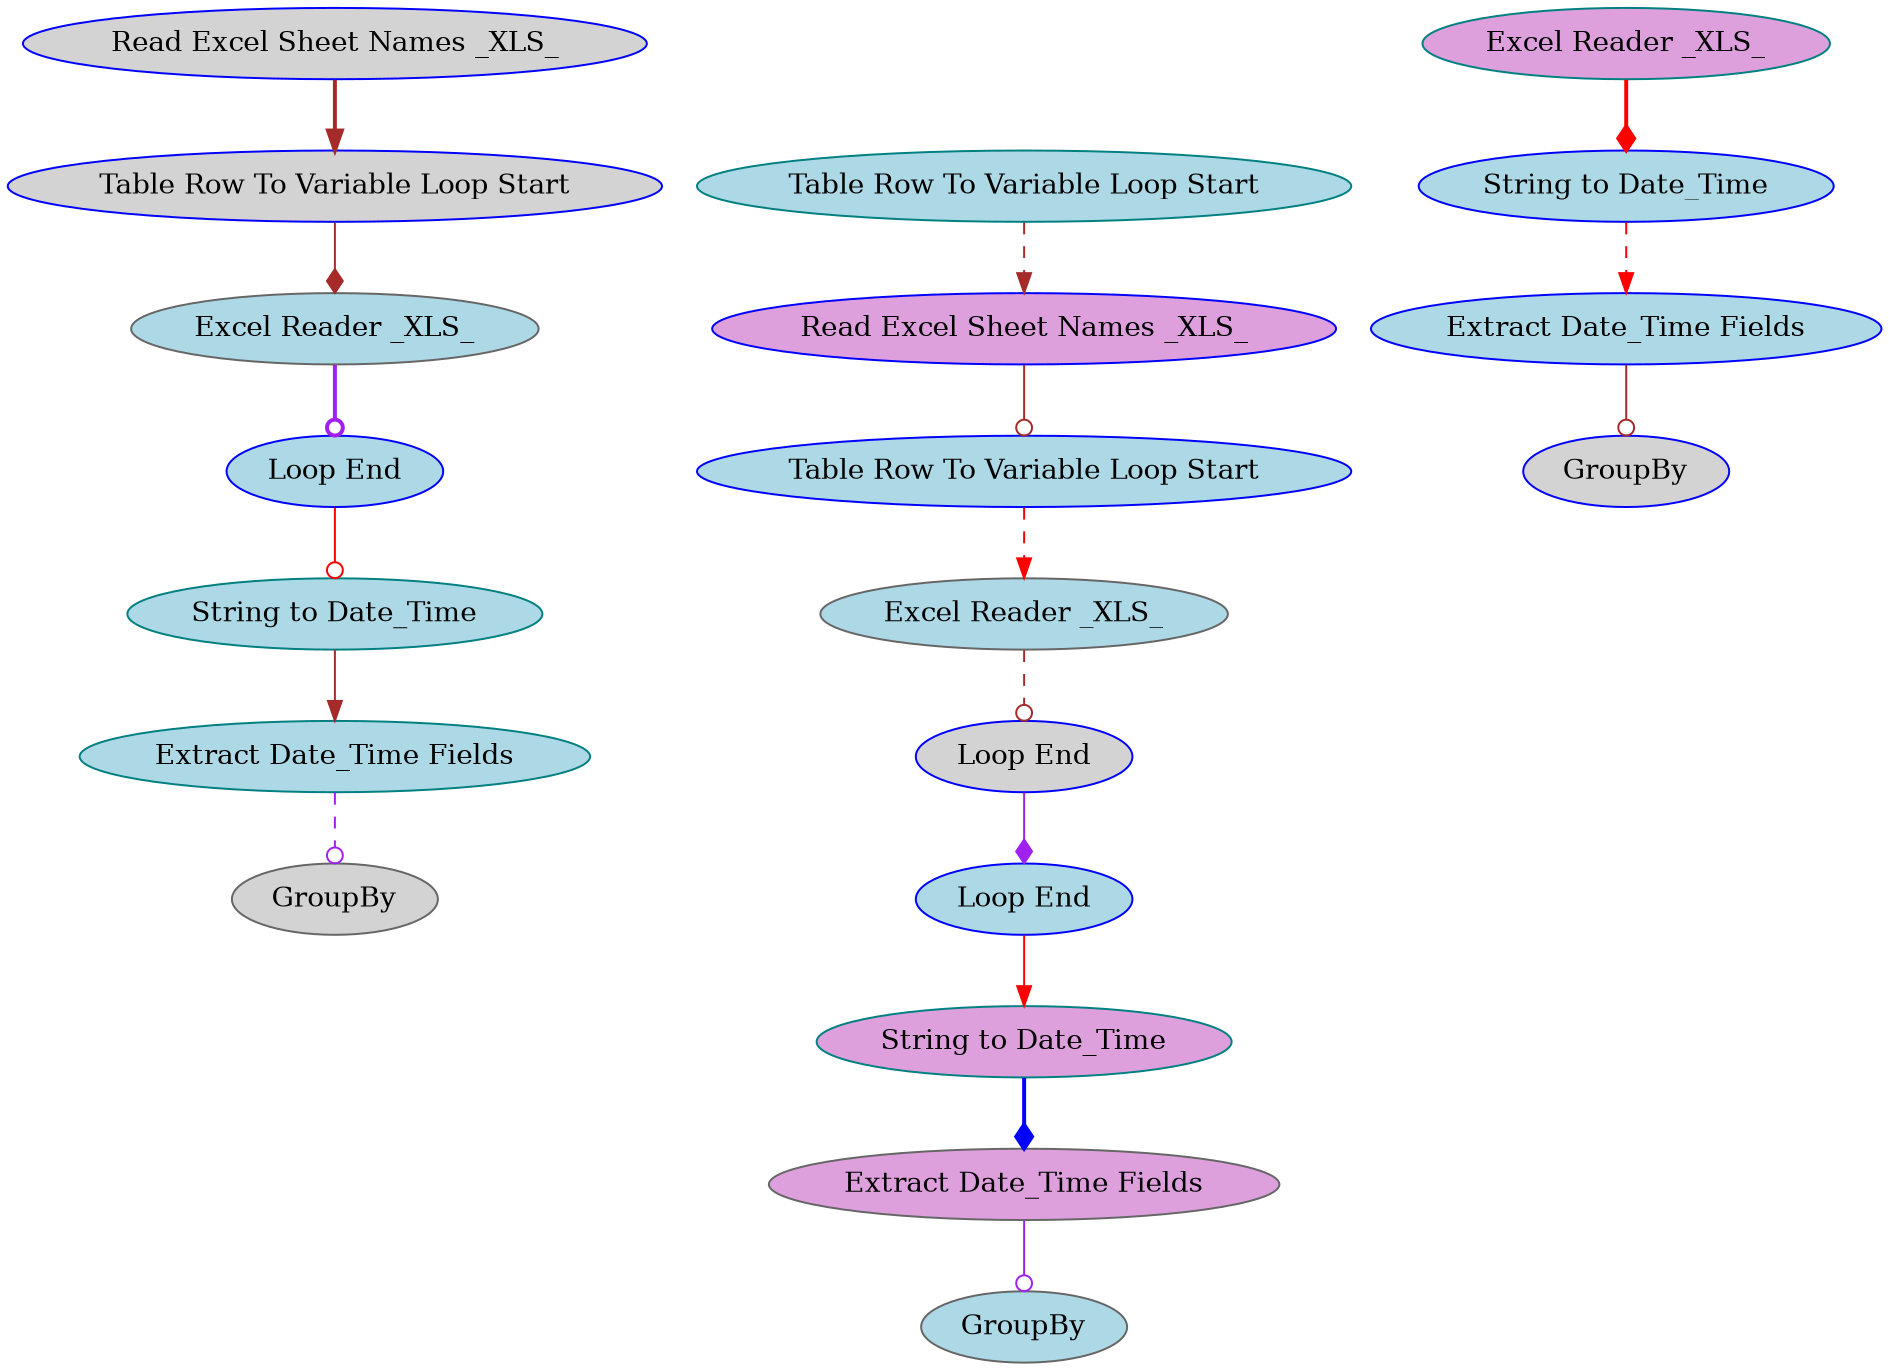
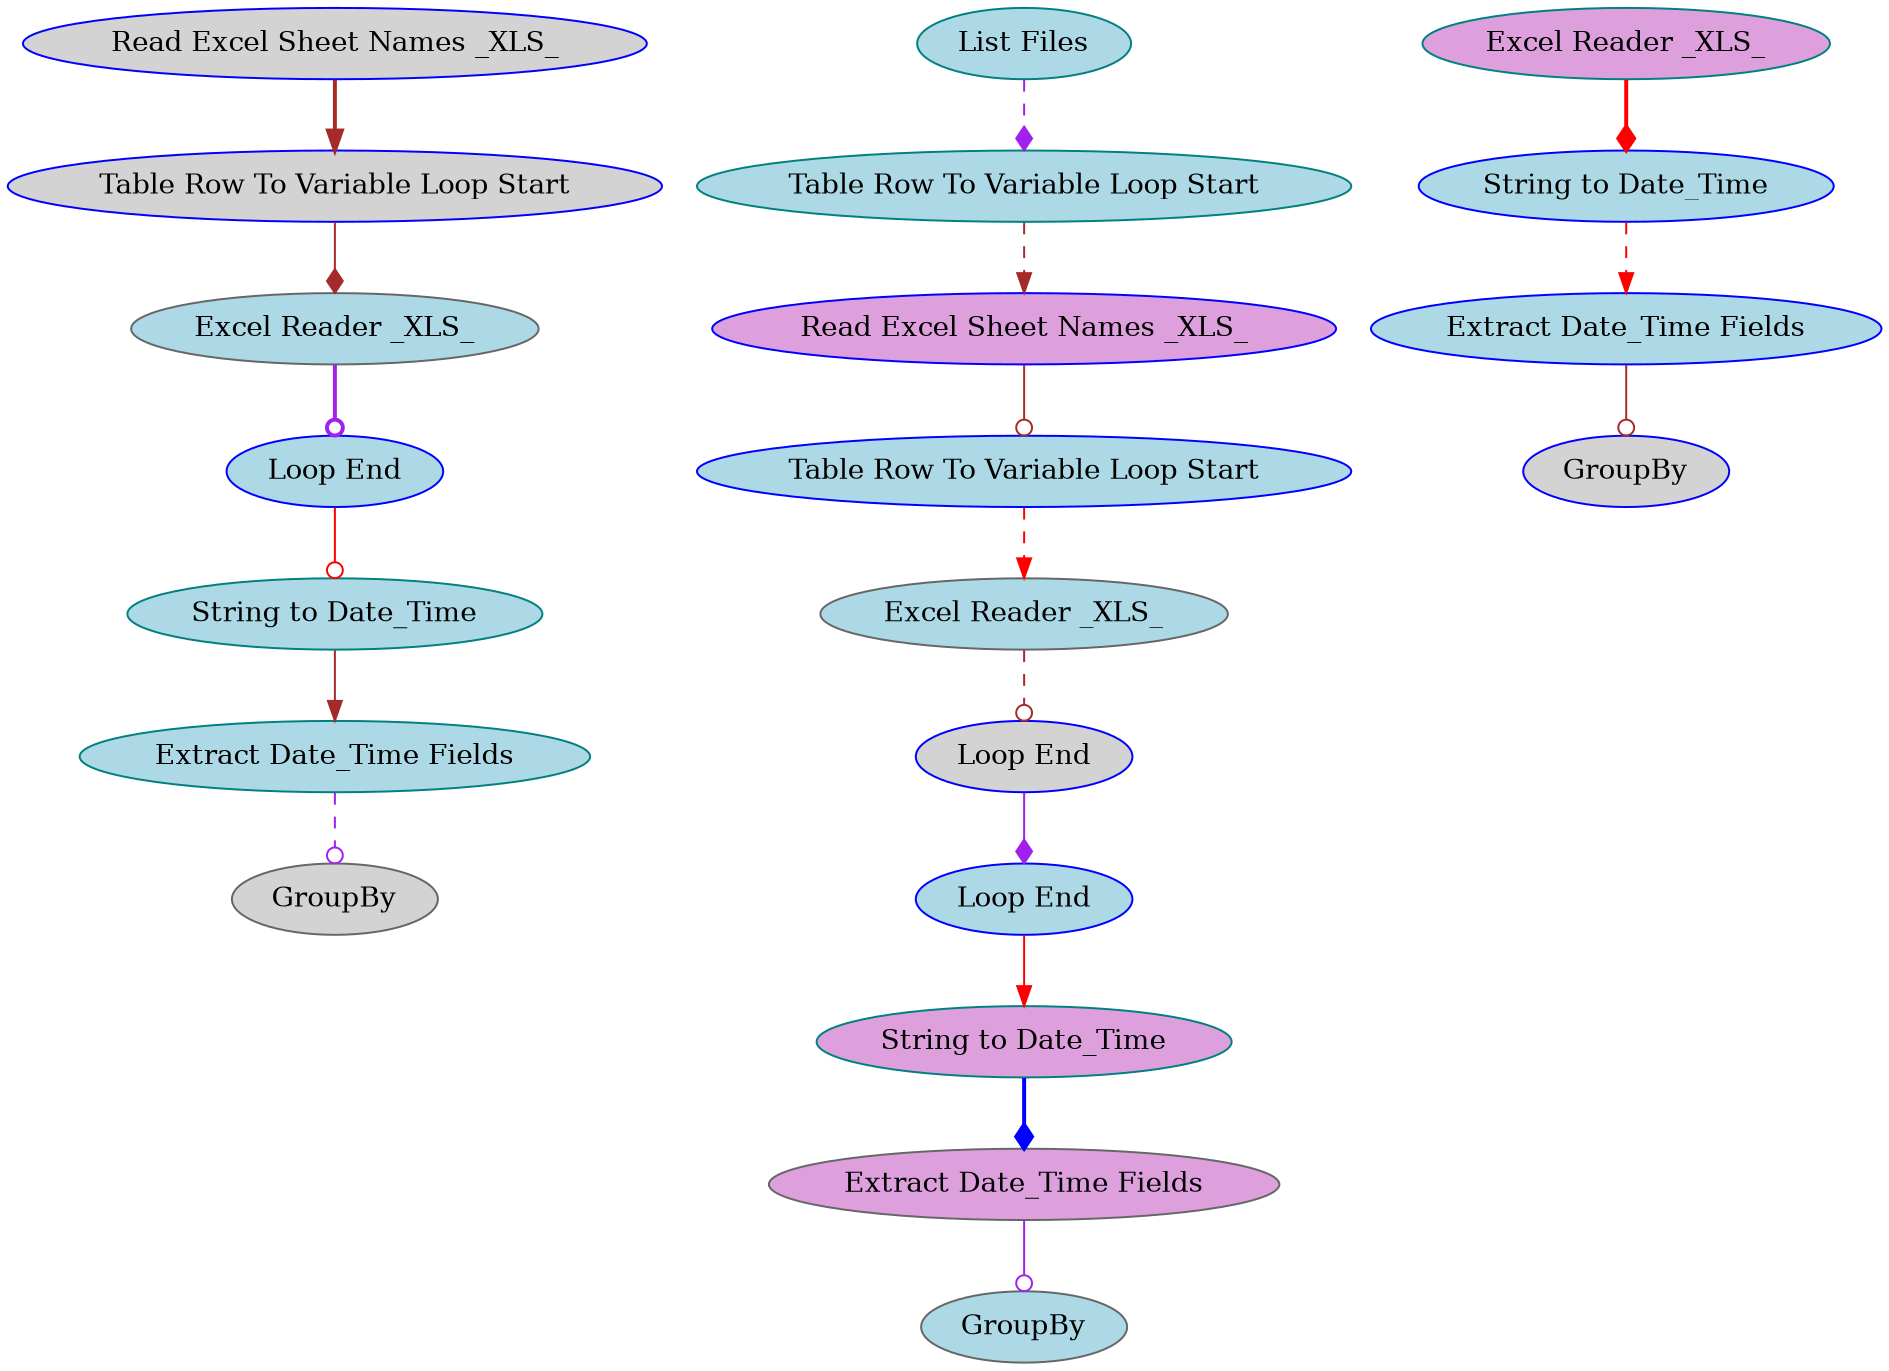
node "List Files": added
